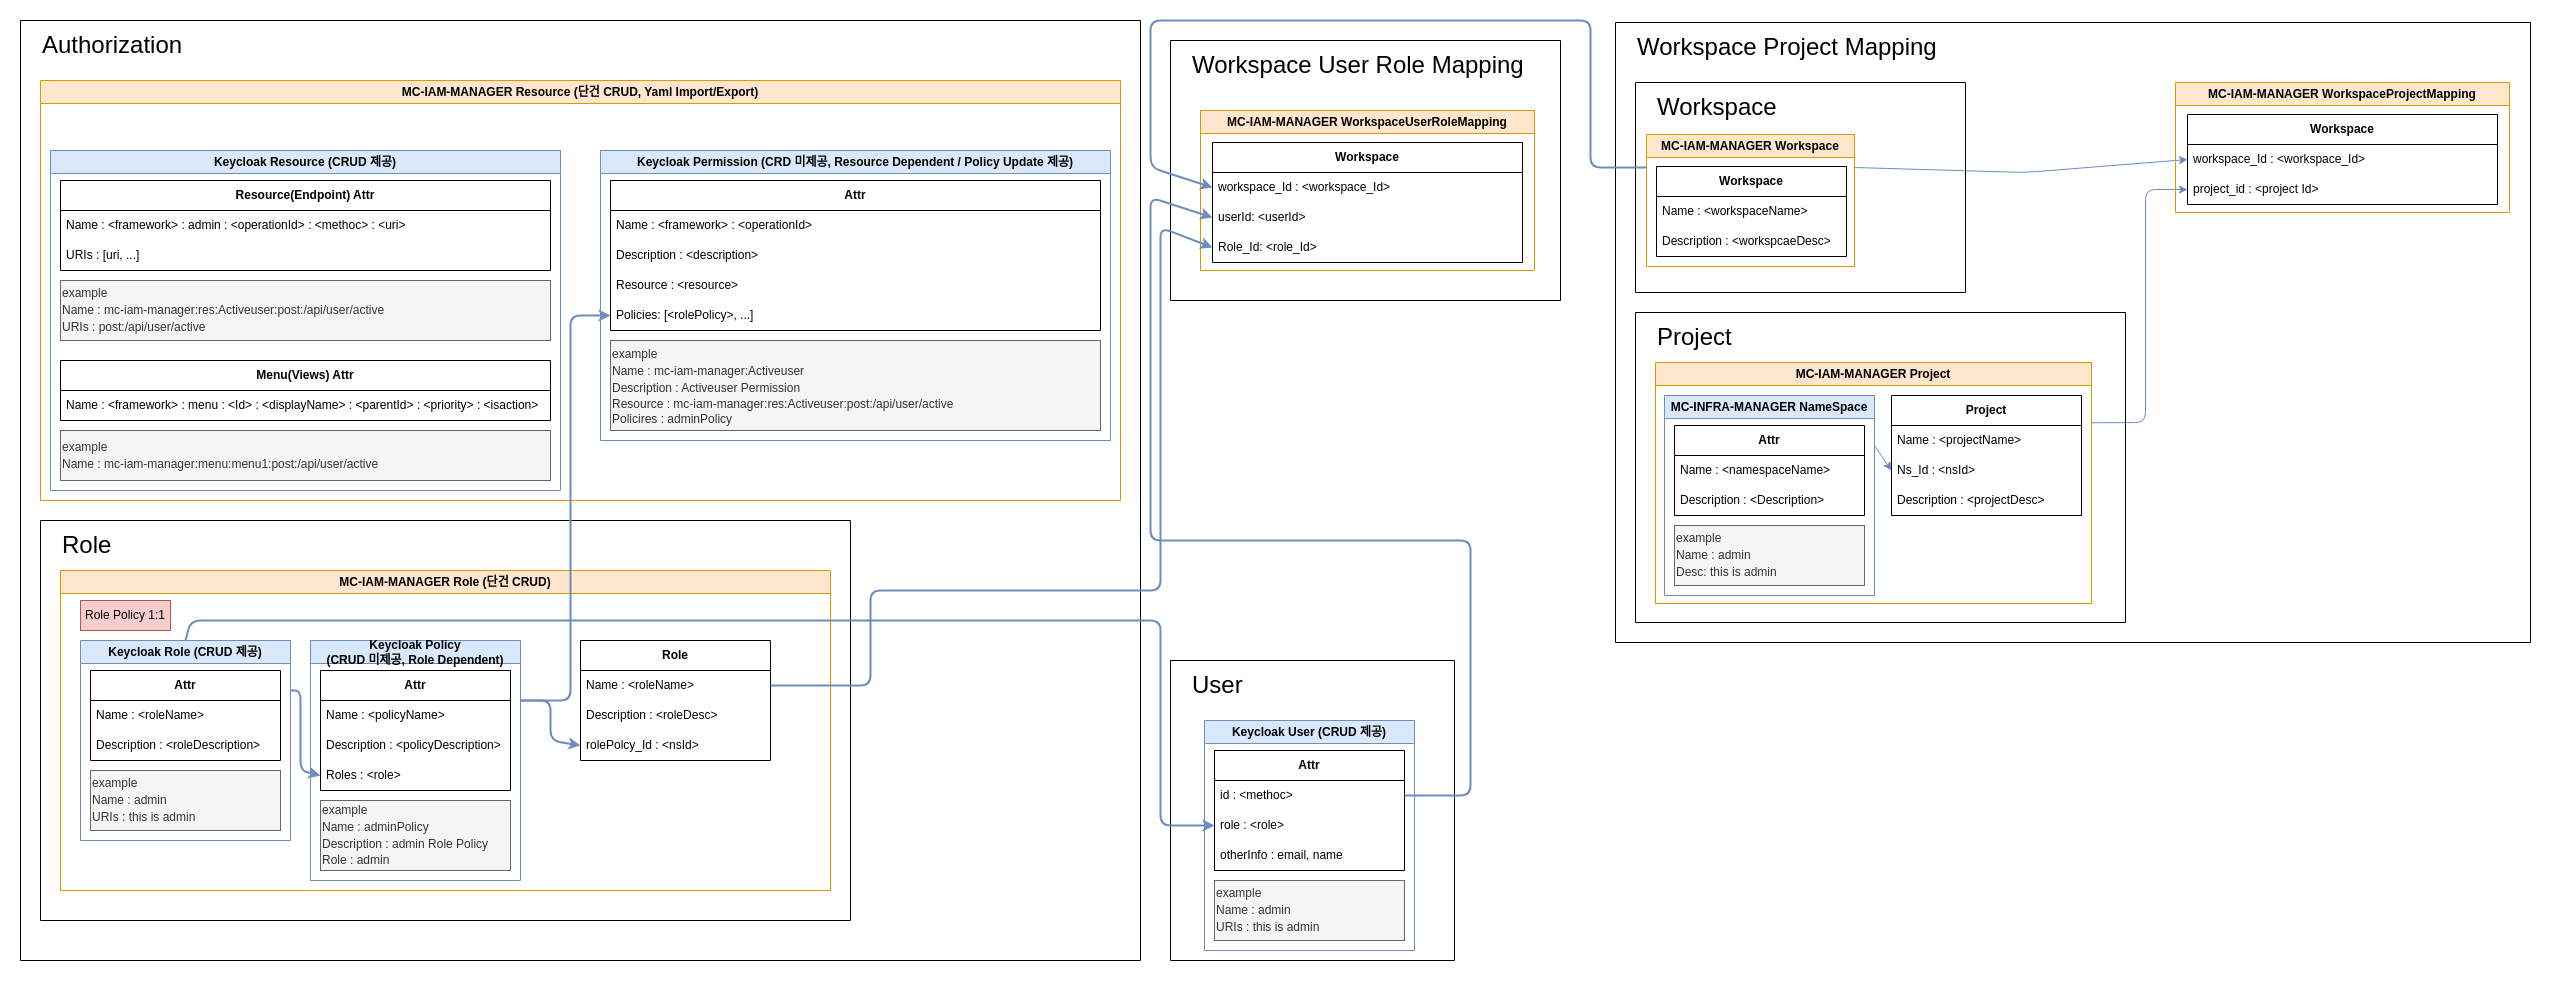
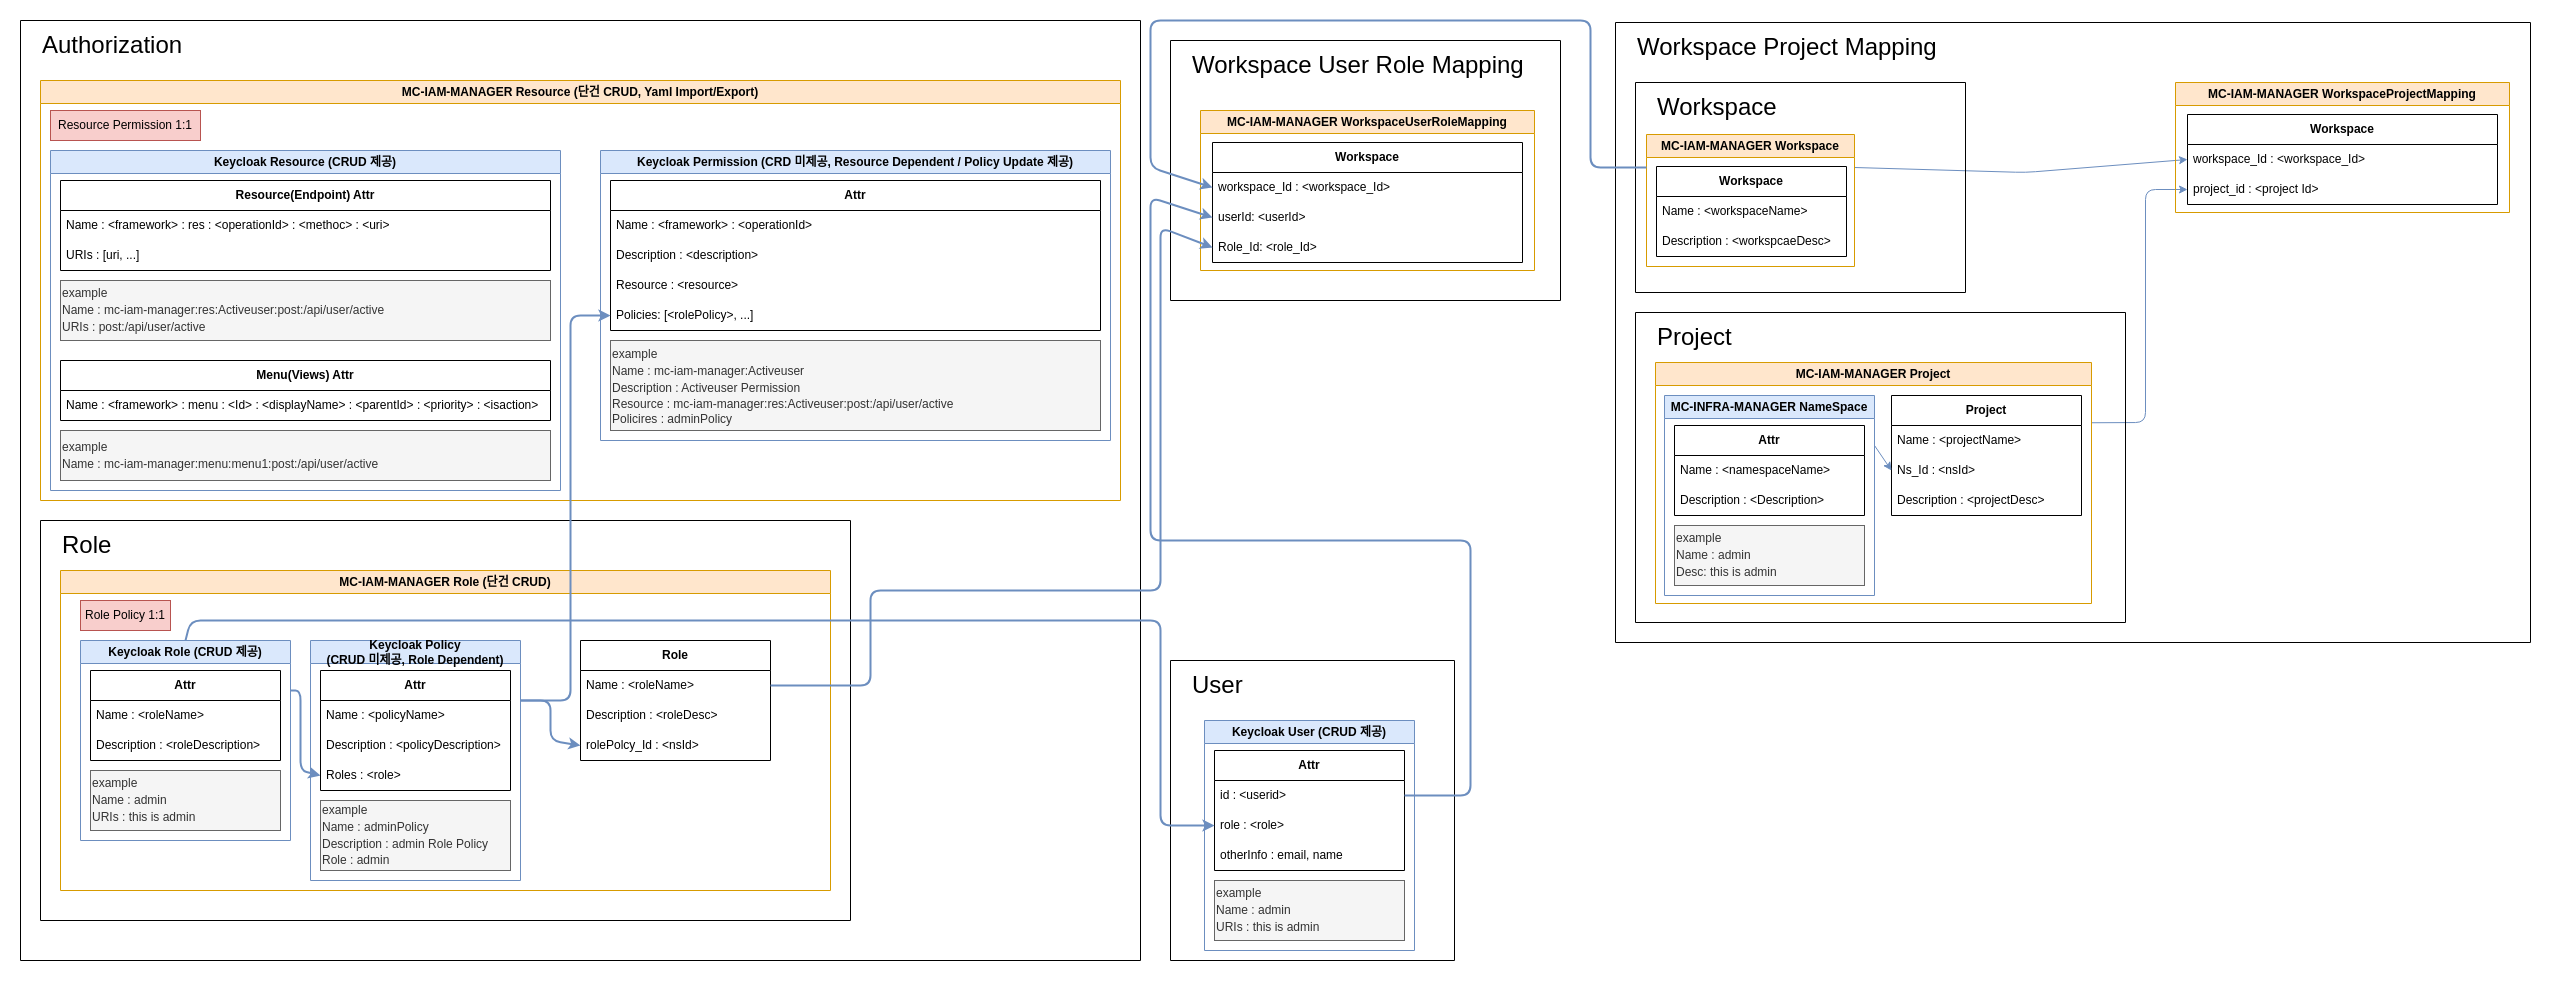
node "Resource Permission 1:1": added
node "Name : <framework> : admin : <operationId> : <methoc> : <uri>": label "Name : <framework> : admin : <operationId> : <methoc> : <uri>" -> "Name : <framework> : res : <operationId> : <methoc> : <uri>"
node "id : <methoc>": label "id : <methoc>" -> "id : <userid>"
